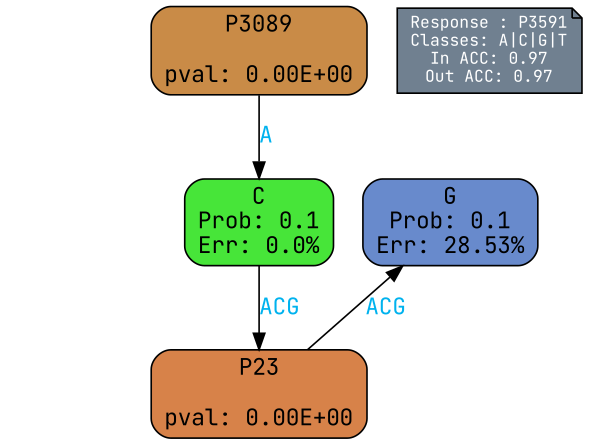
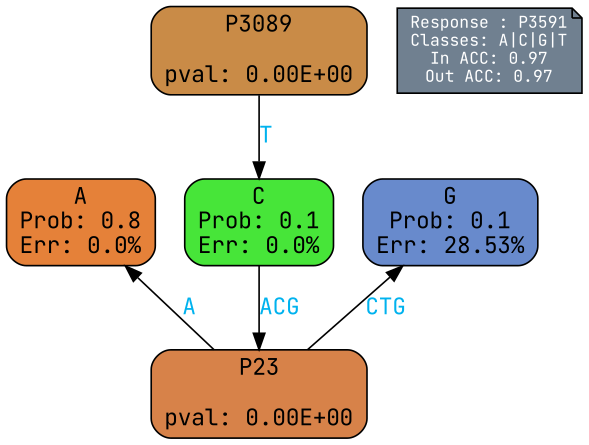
edge "P3089 pval: 0.00E+00" -> "C Prob: 0.1 Err: 0.0%": label "A" -> "T"
node "A Prob: 0.8 Err: 0.0%": added
edge "P23 pval: 0.00E+00" -> "G Prob: 0.1 Err: 28.53%": label "ACG" -> "CTG"
